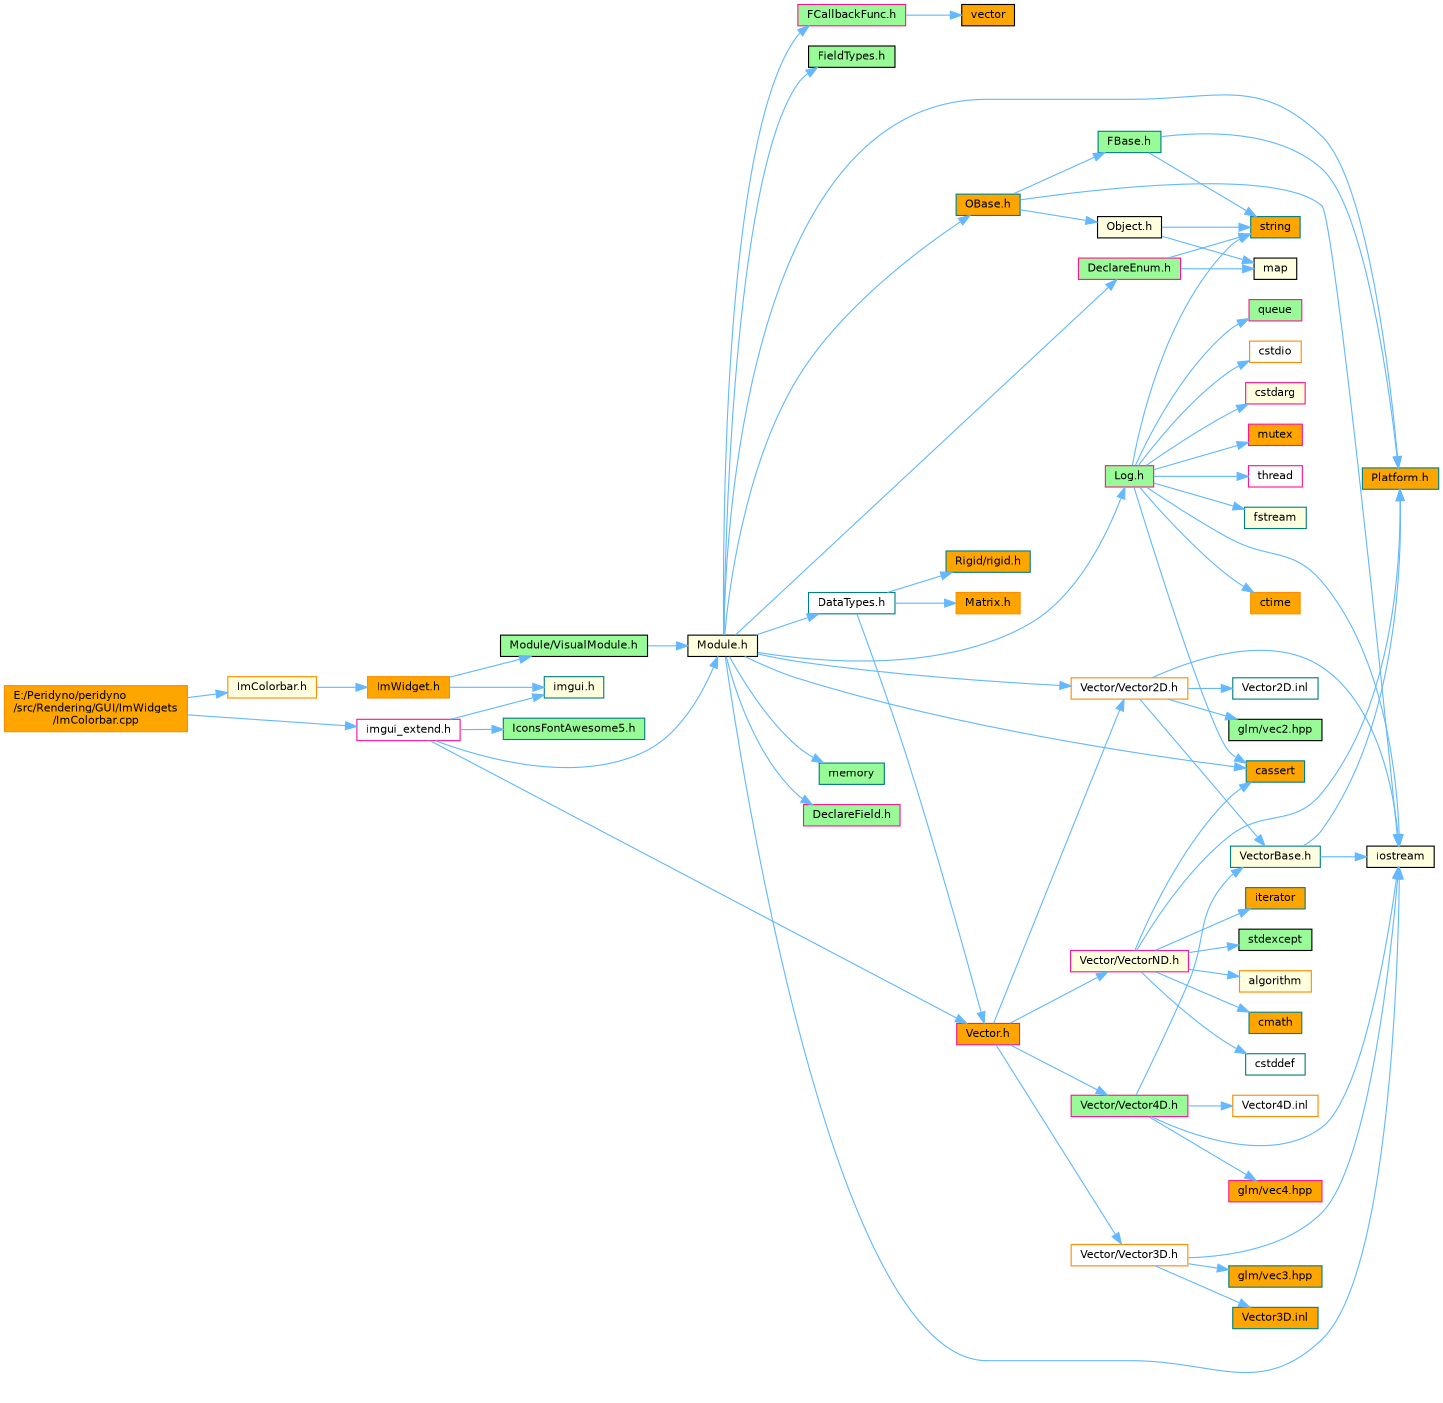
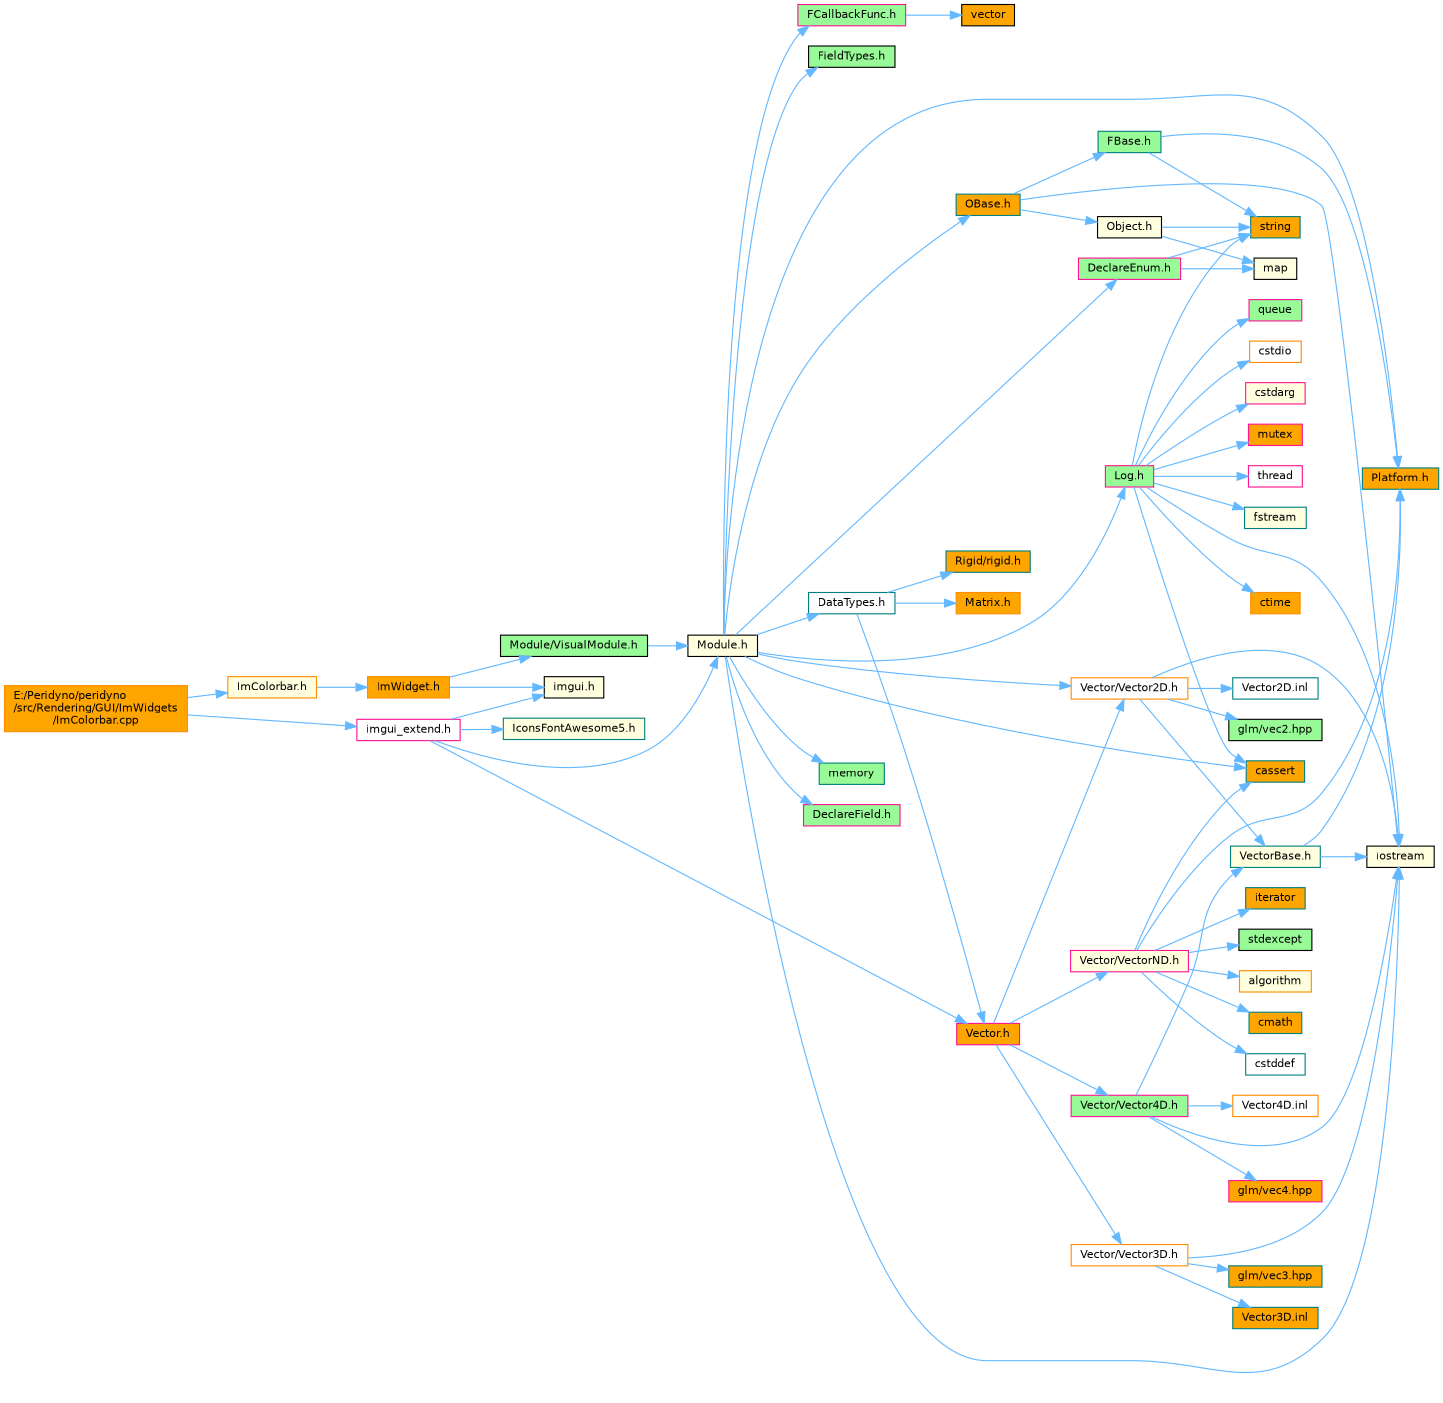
node "imgui.h": color teal -> black
node "IconsFontAwesome5.h": fillcolor palegreen -> lightyellow
